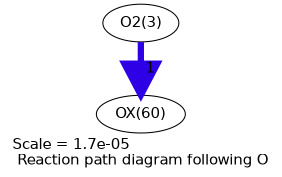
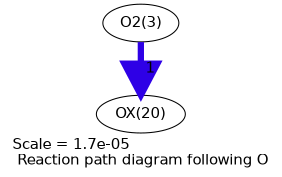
node "OX(60)": label "OX(60)" -> "OX(20)"
